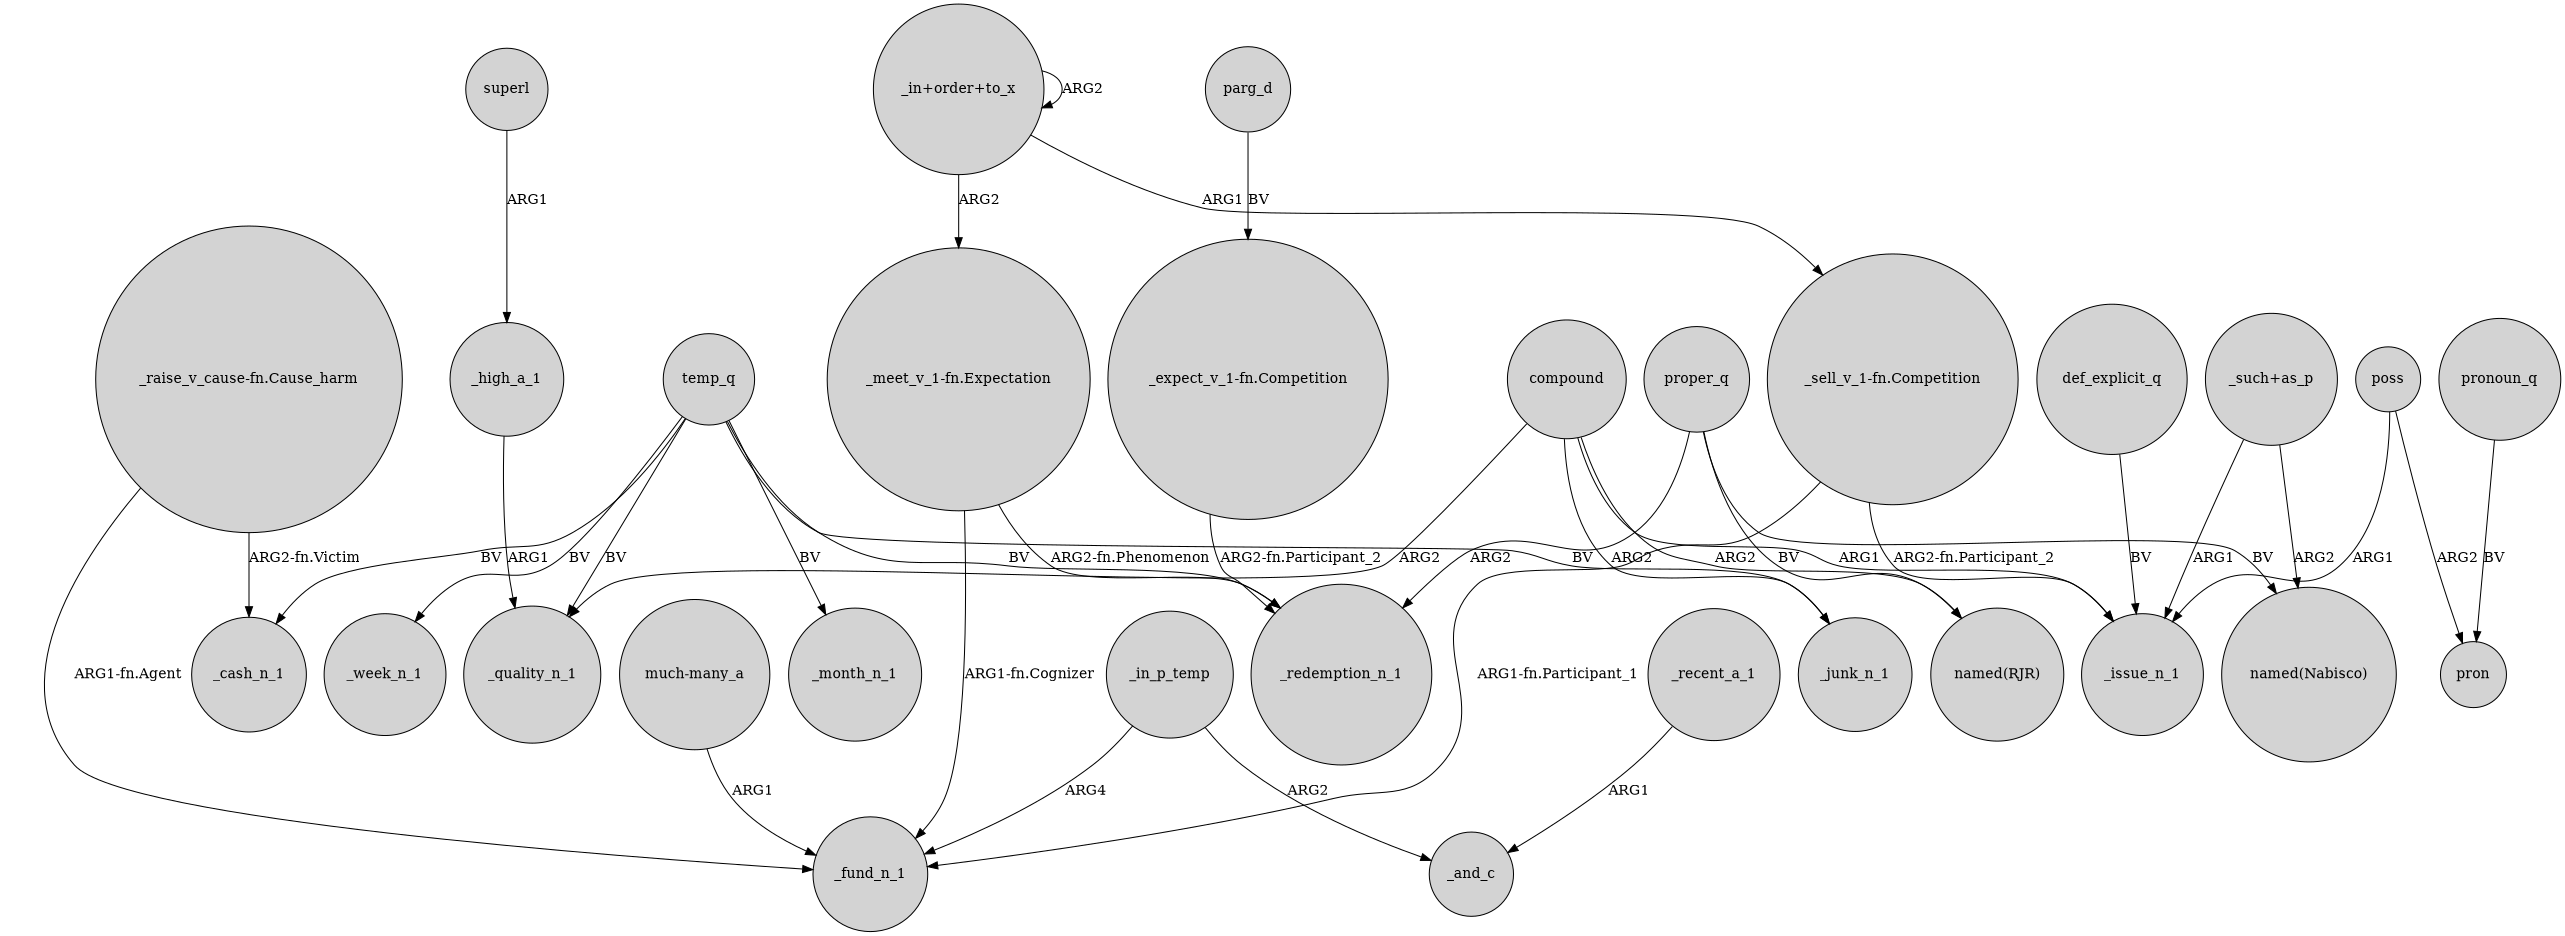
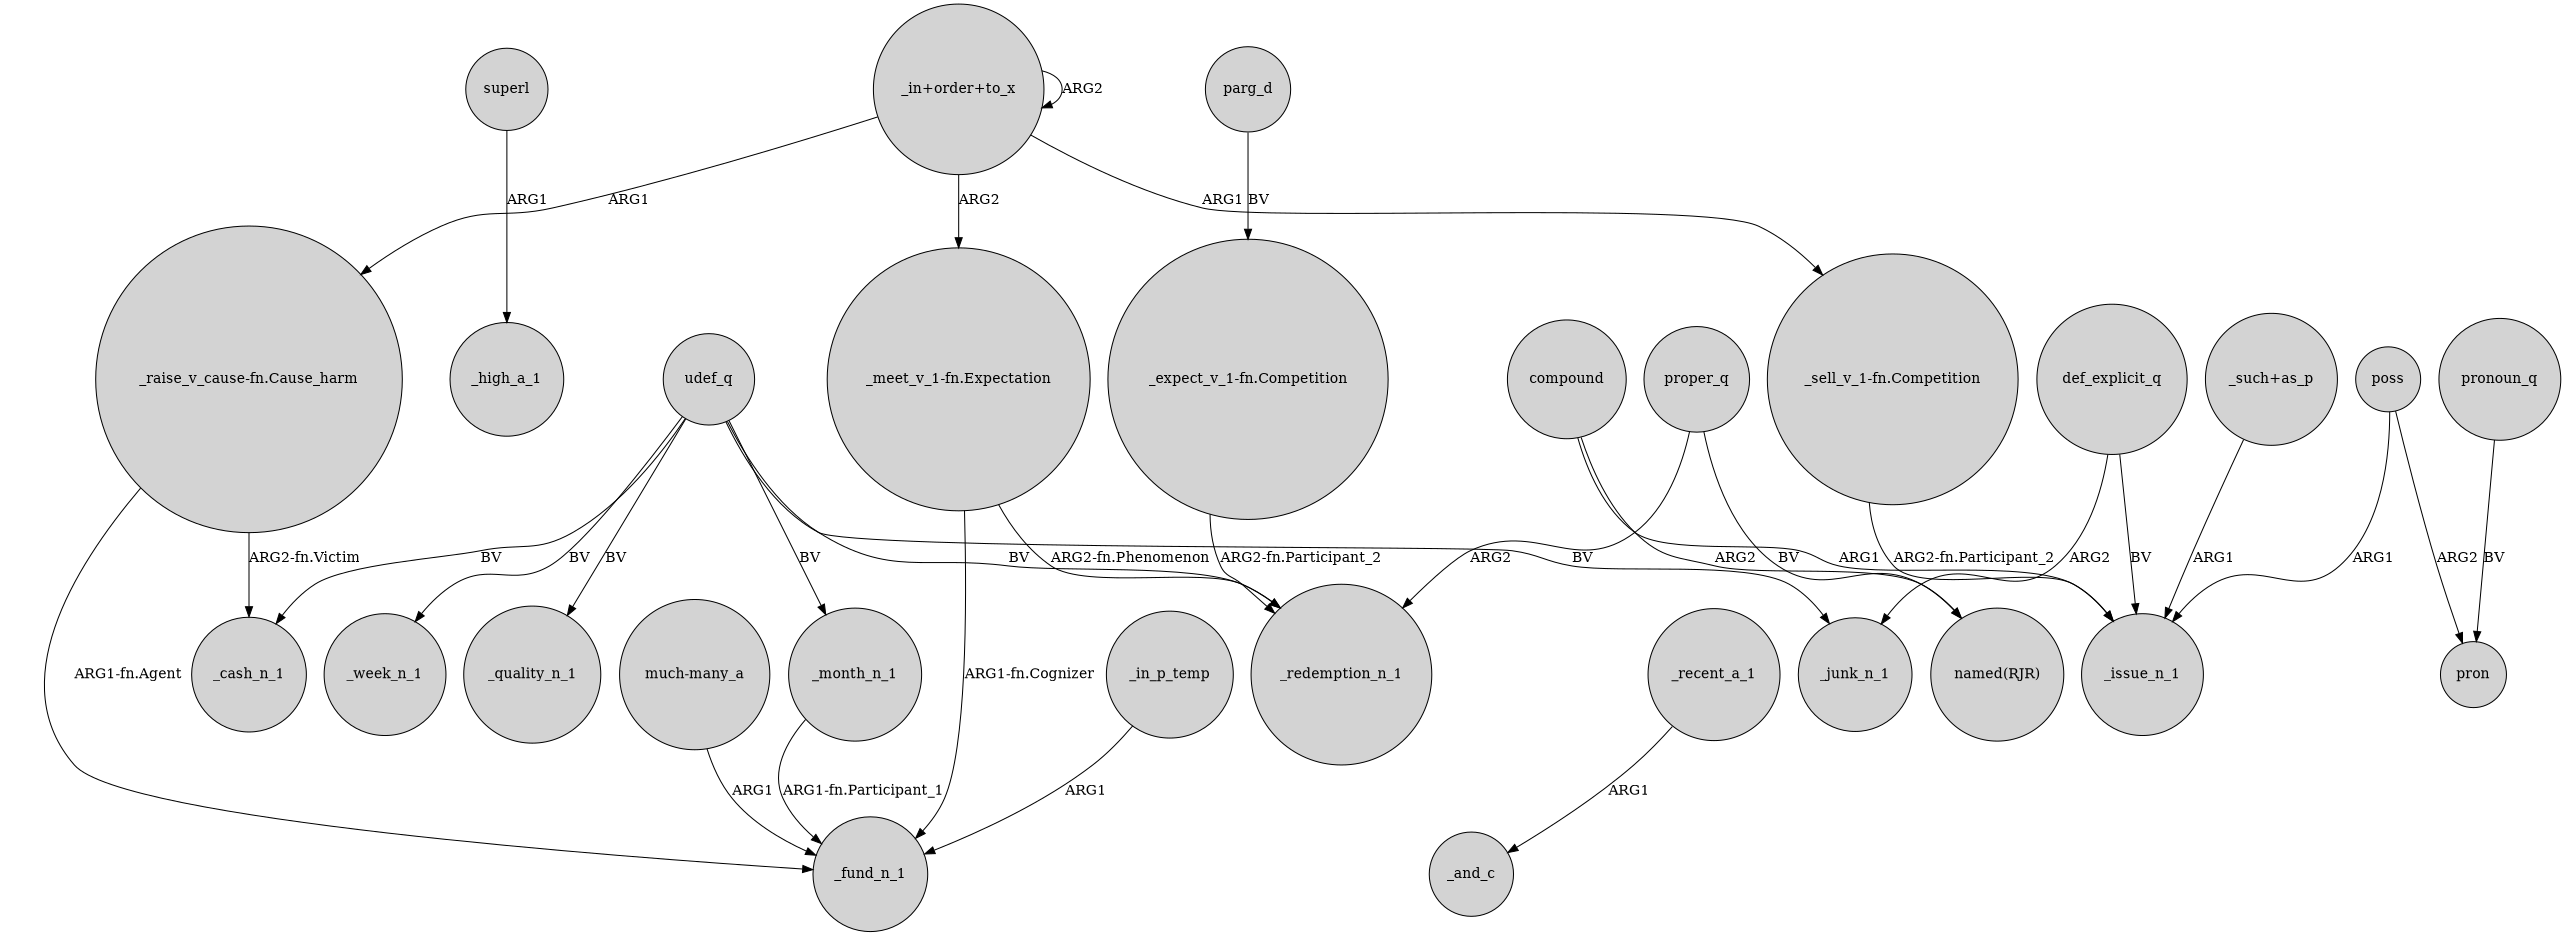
edge "_in+order+to_x" -> "_raise_v_cause-fn.Cause_harm": added, label "ARG1"
node "temp_q": label "temp_q" -> "udef_q"
edge "_high_a_1" -> "_quality_n_1": removed, label "ARG1"
edge "compound" -> "_quality_n_1": removed, label "ARG2"
edge "compound" -> "_junk_n_1": now "def_explicit_q" -> "_junk_n_1"
node "named(Nabisco)": removed
edge "_sell_v_1-fn.Competition" -> "_fund_n_1": now "_month_n_1" -> "_fund_n_1"
edge "_in_p_temp" -> "_fund_n_1": label "ARG4" -> "ARG1"
edge "_in_p_temp" -> "_and_c": removed, label "ARG2"
